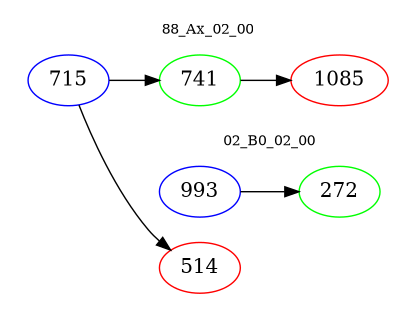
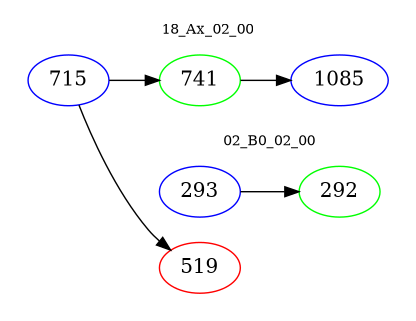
cluster "88_Ax_02_00": label "88_Ax_02_00" -> "18_Ax_02_00"
node "1085": color red -> blue
node "993": label "993" -> "293"
node "272": label "272" -> "292"
node "514": label "514" -> "519"
